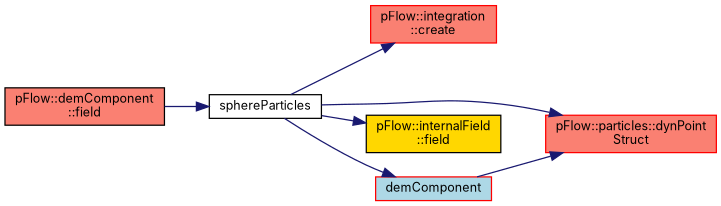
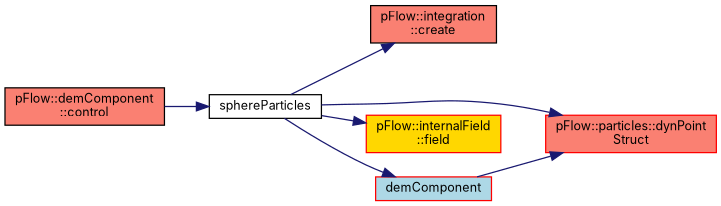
node "pFlow::integration ::create": color red -> black
node "pFlow::demComponent ::field": label "pFlow::demComponent ::field" -> "pFlow::demComponent ::control"
node "pFlow::internalField ::field": color black -> red
